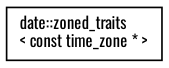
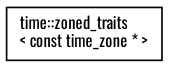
node "date::zoned_traits < const time_zone * >": label "date::zoned_traits < const time_zone * >" -> "time::zoned_traits < const time_zone * >"
